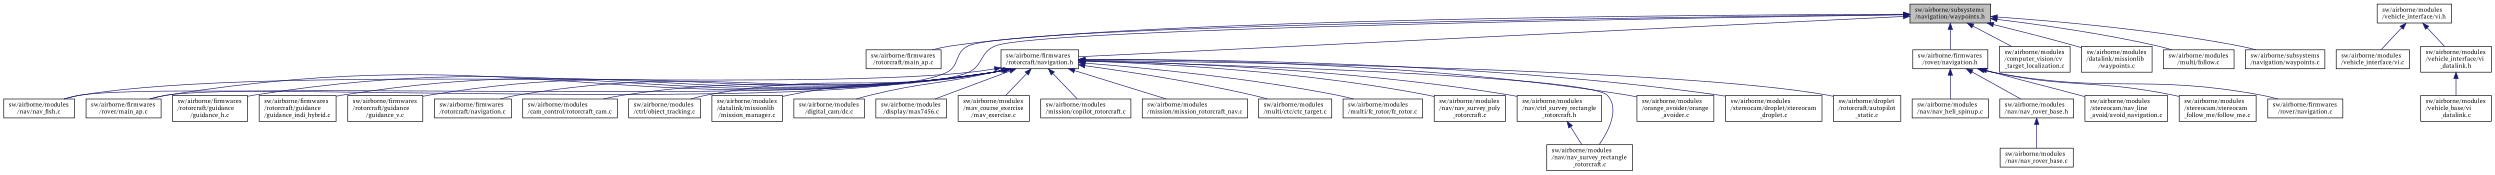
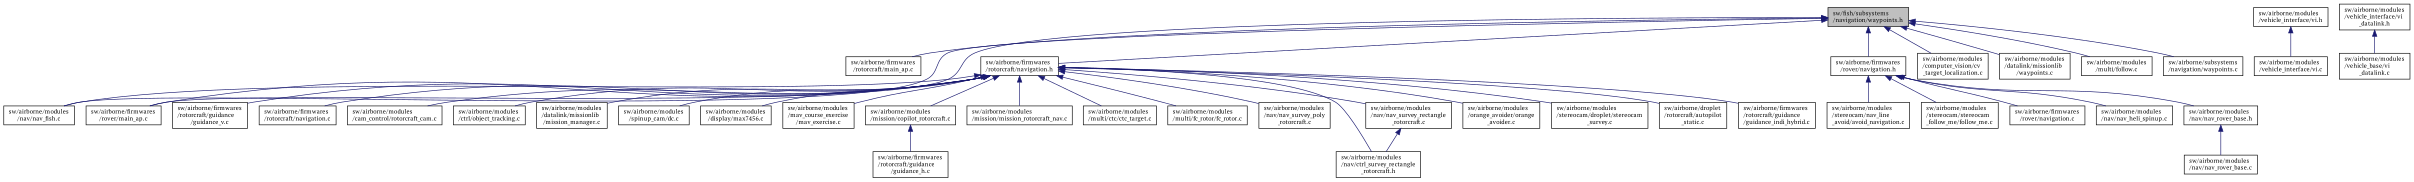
node "sw/airborne/subsystems /navigation/waypoints.h": label "sw/airborne/subsystems /navigation/waypoints.h" -> "sw/fish/subsystems /navigation/waypoints.h"
edge "sw/airborne/modules /vehicle_interface/vi _datalink.h" -> "sw/airborne/modules /vehicle_interface/vi.h": removed
edge "sw/airborne/firmwares /rotorcraft/guidance /guidance_h.c" -> "sw/airborne/firmwares /rotorcraft/navigation.h": now "sw/airborne/firmwares /rotorcraft/guidance /guidance_h.c" -> "sw/airborne/modules /mission/copilot_rotorcraft.c"
node "sw/airborne/modules /digital_cam/dc.c": label "sw/airborne/modules /digital_cam/dc.c" -> "sw/airborne/modules /spinup_cam/dc.c"
node "sw/airborne/modules /stereocam/droplet/stereocam _droplet.c": label "sw/airborne/modules /stereocam/droplet/stereocam _droplet.c" -> "sw/airborne/modules /stereocam/droplet/stereocam _survey.c"
edge "sw/airborne/modules /nav/nav_survey_rectangle _rotorcraft.c" -> "sw/airborne/modules /nav/ctrl_survey_rectangle _rotorcraft.h": reversed
